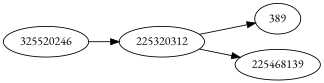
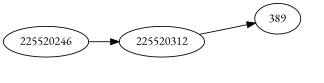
node "325520246": label "325520246" -> "225520246"
node "225320312": label "225320312" -> "225520312"
node "225468139": removed
